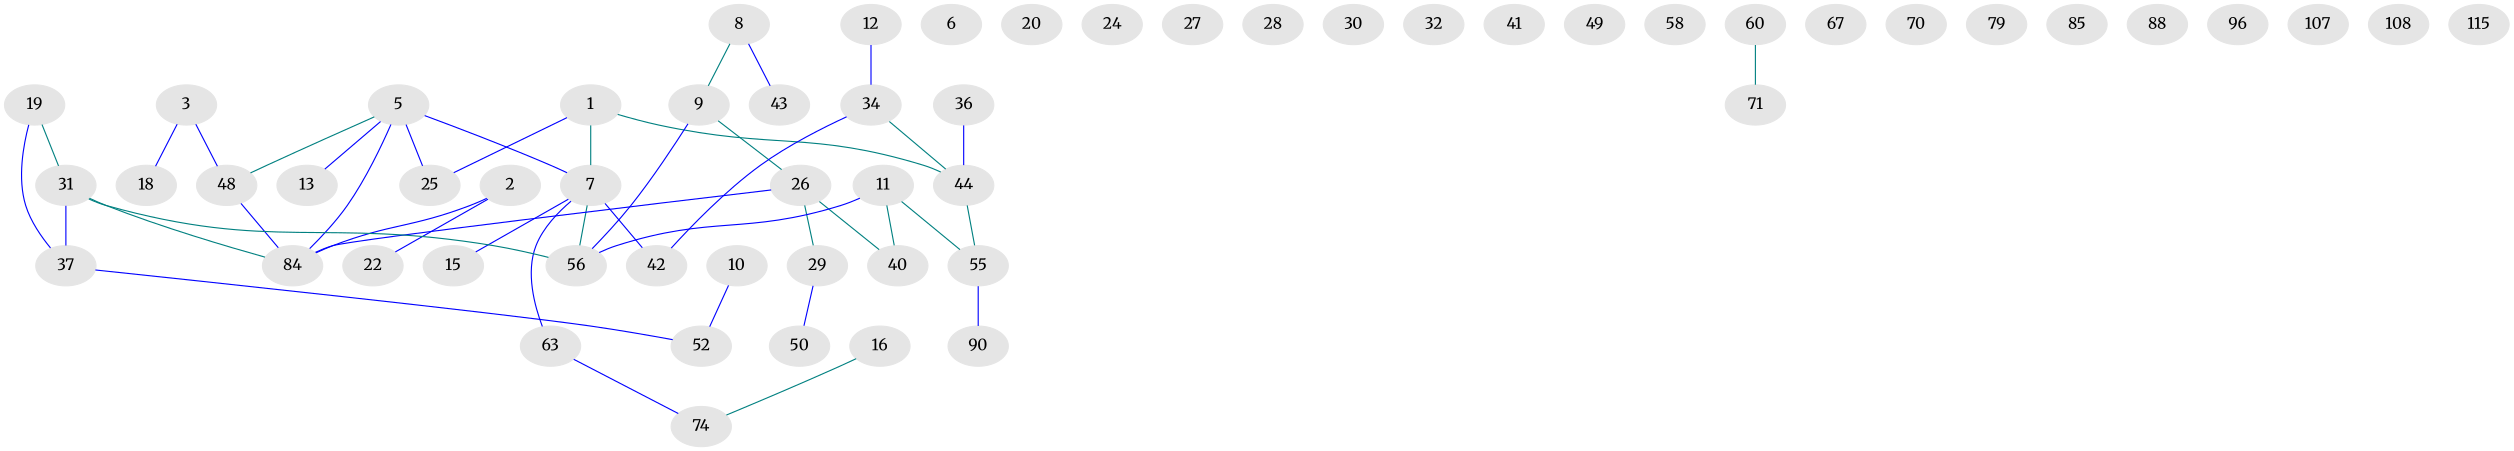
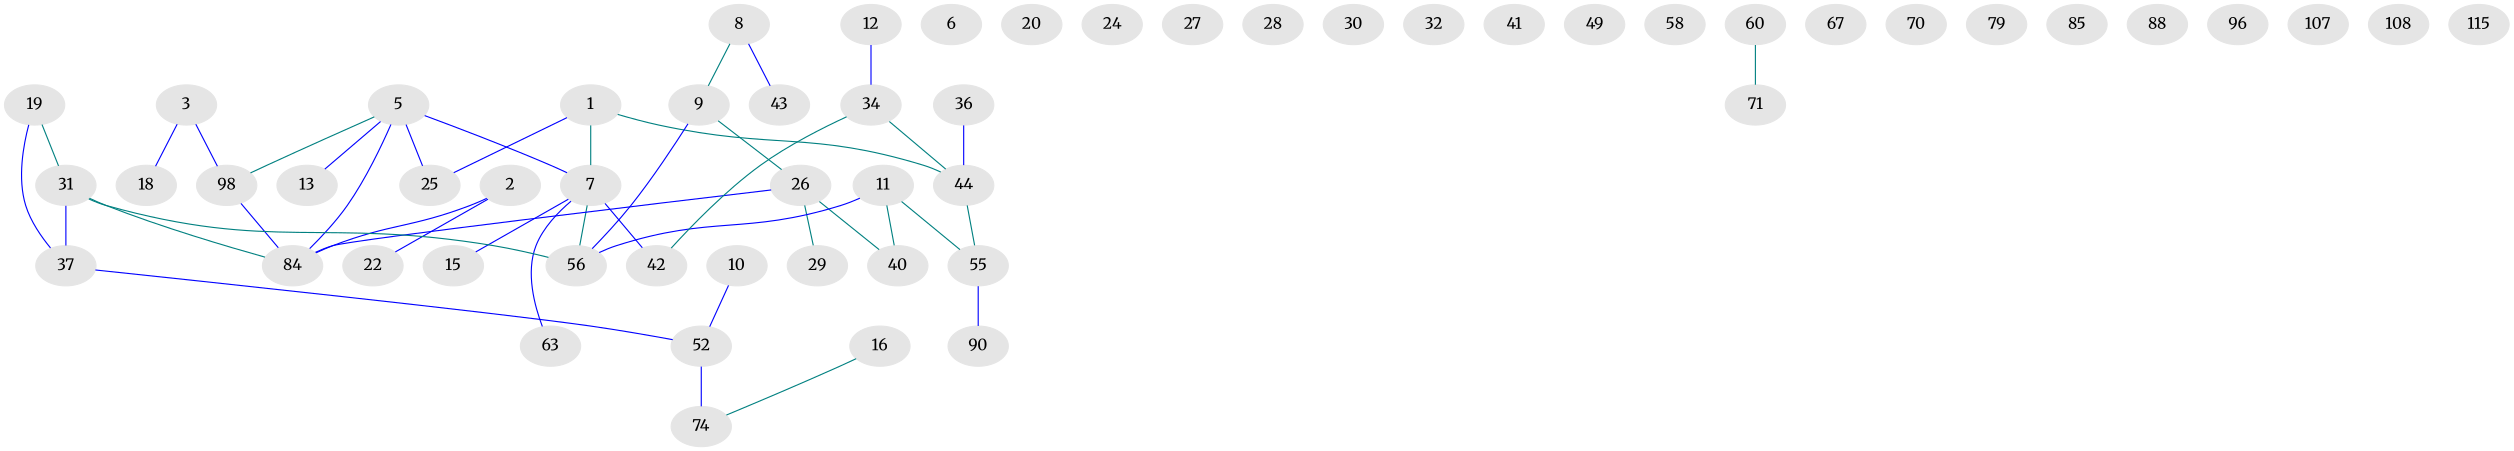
edge "34" -- "42": color blue -> teal
node "48": label "48" -> "98"
node "50": removed
edge "63" -- "74": now "52" -- "74"
